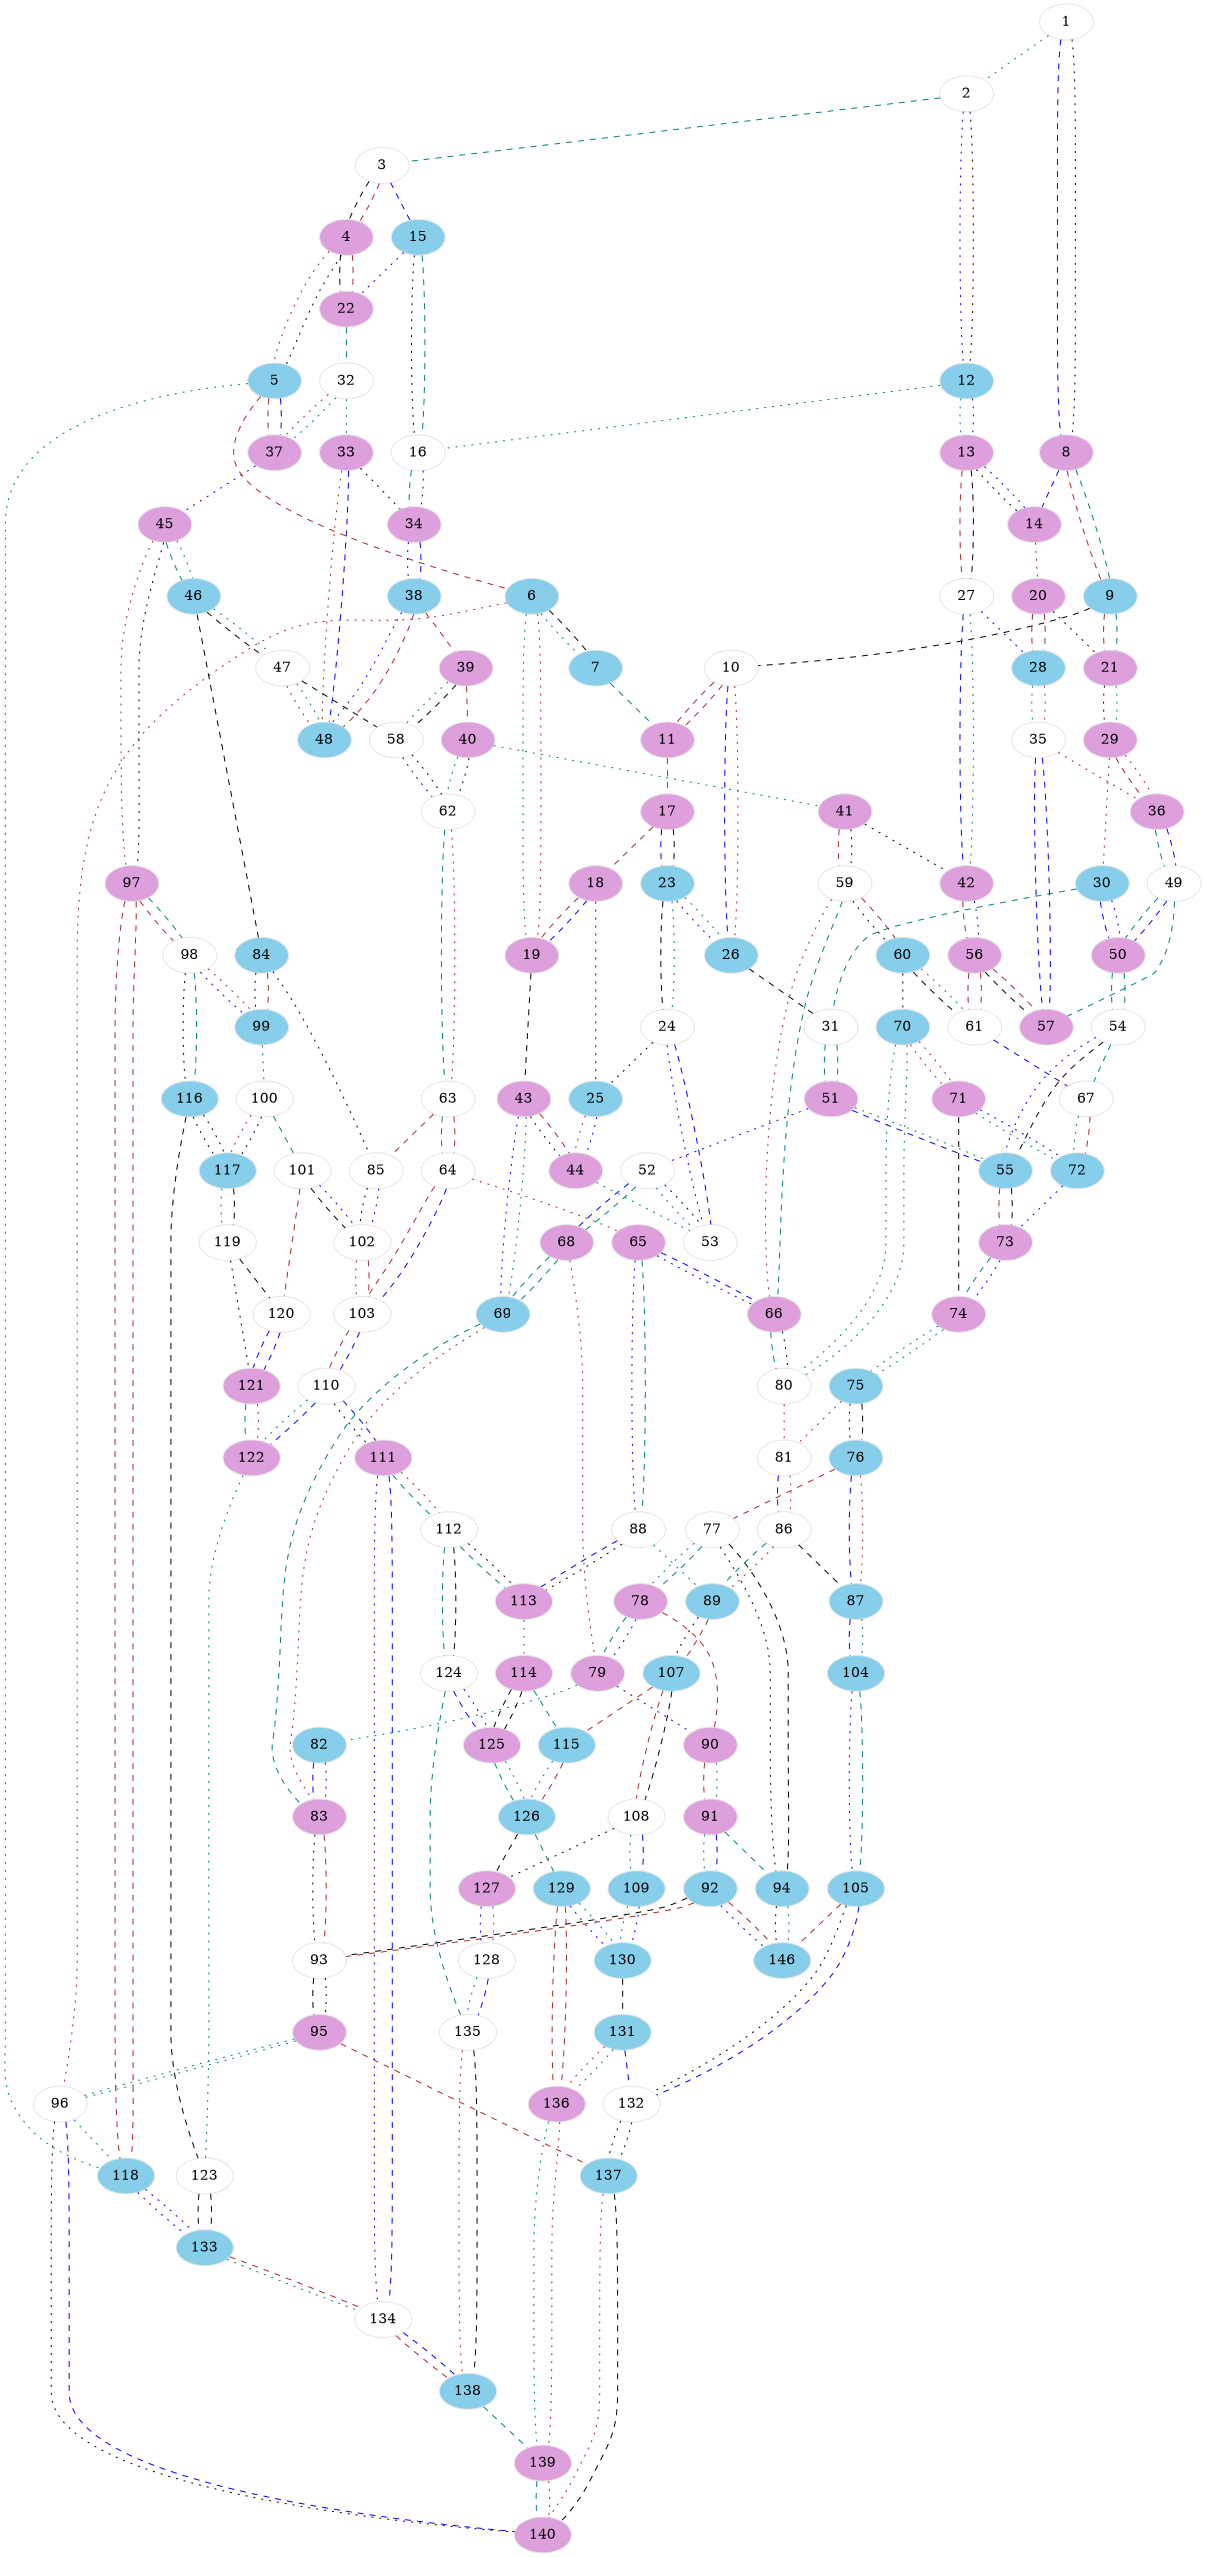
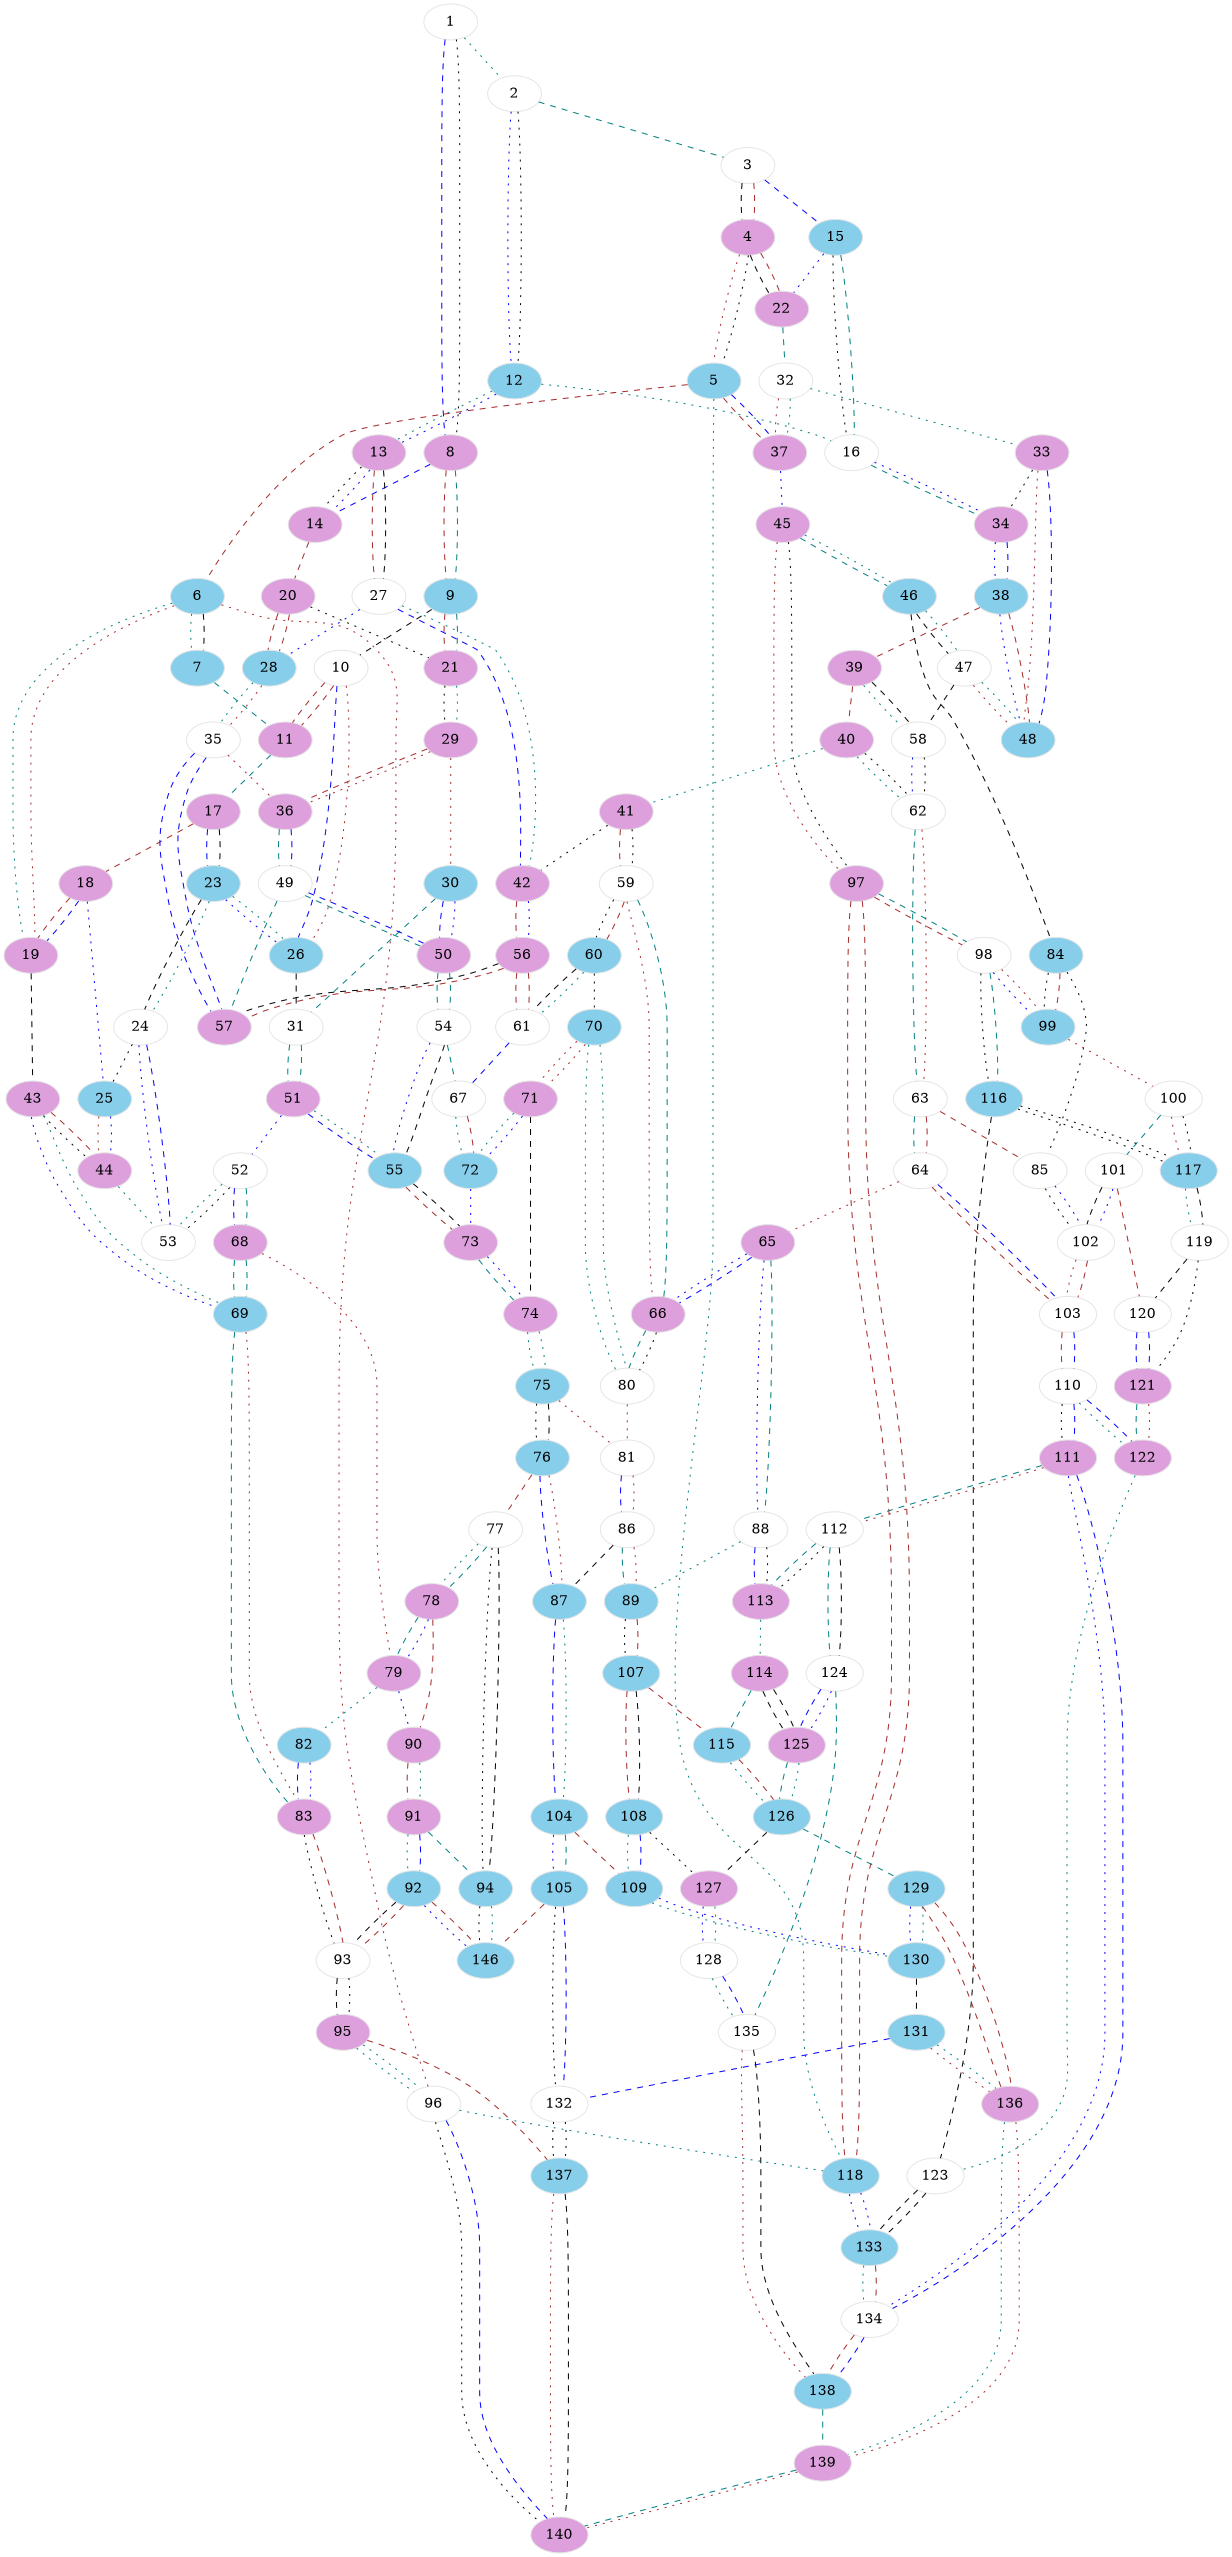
edge "14" -- "20": style dotted -> dashed
edge "99" -- "100": color teal -> brown
node "108": fillcolor white -> skyblue
edge "104" -- "109": added
